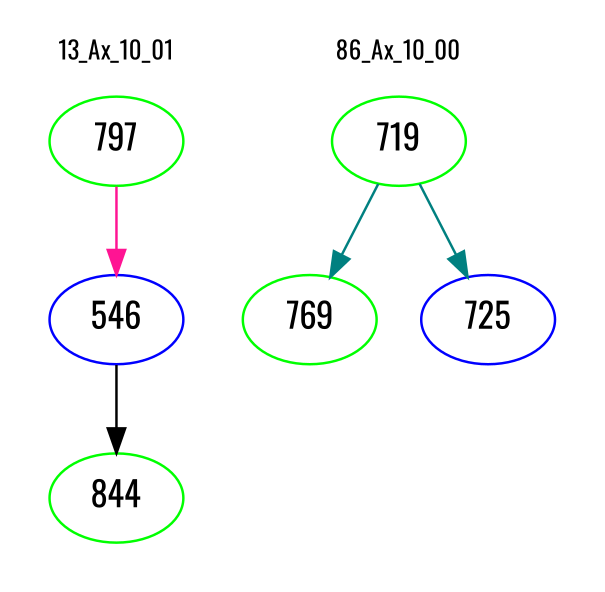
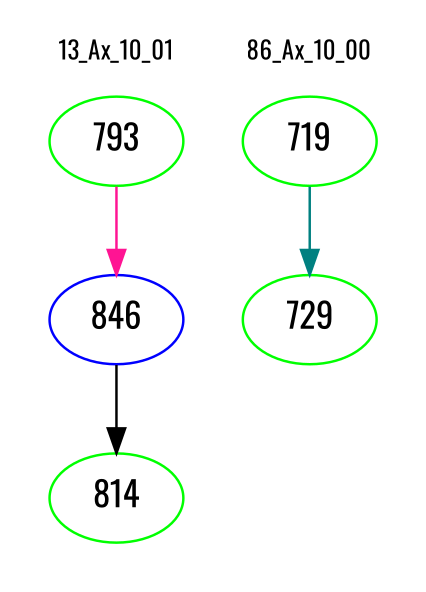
node "797": label "797" -> "793"
node "546": label "546" -> "846"
node "769": label "769" -> "729"
node "725": removed
node "844": label "844" -> "814"
